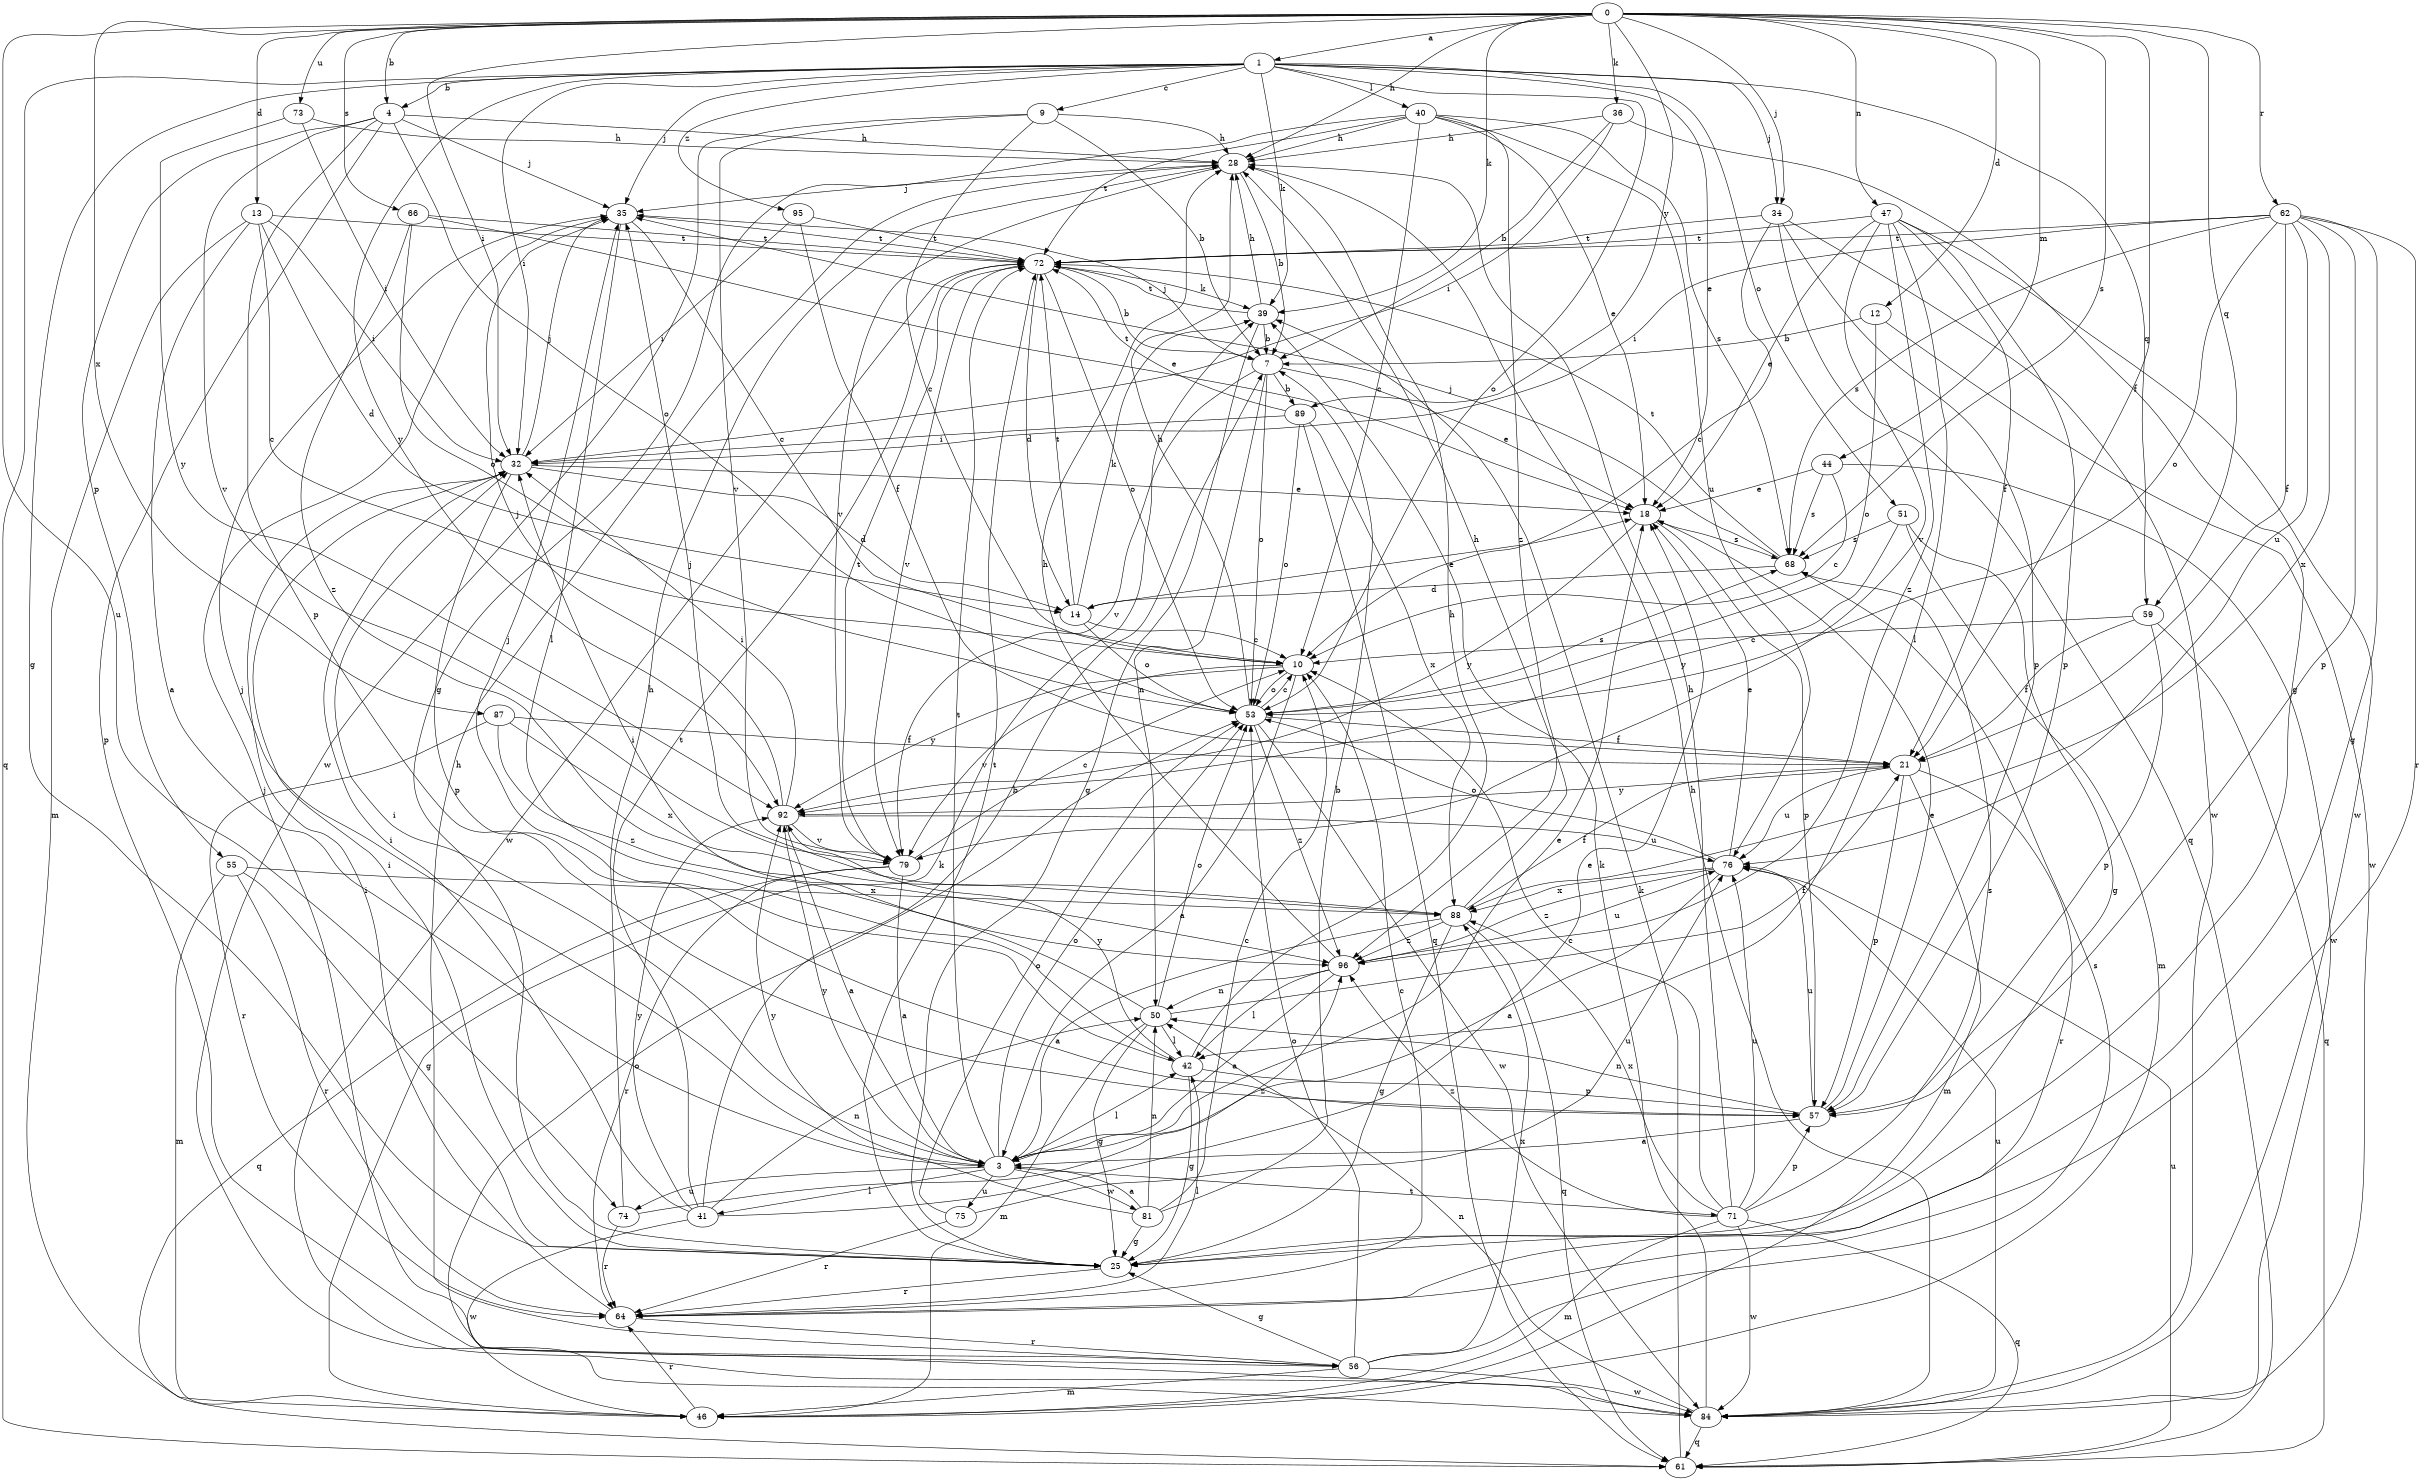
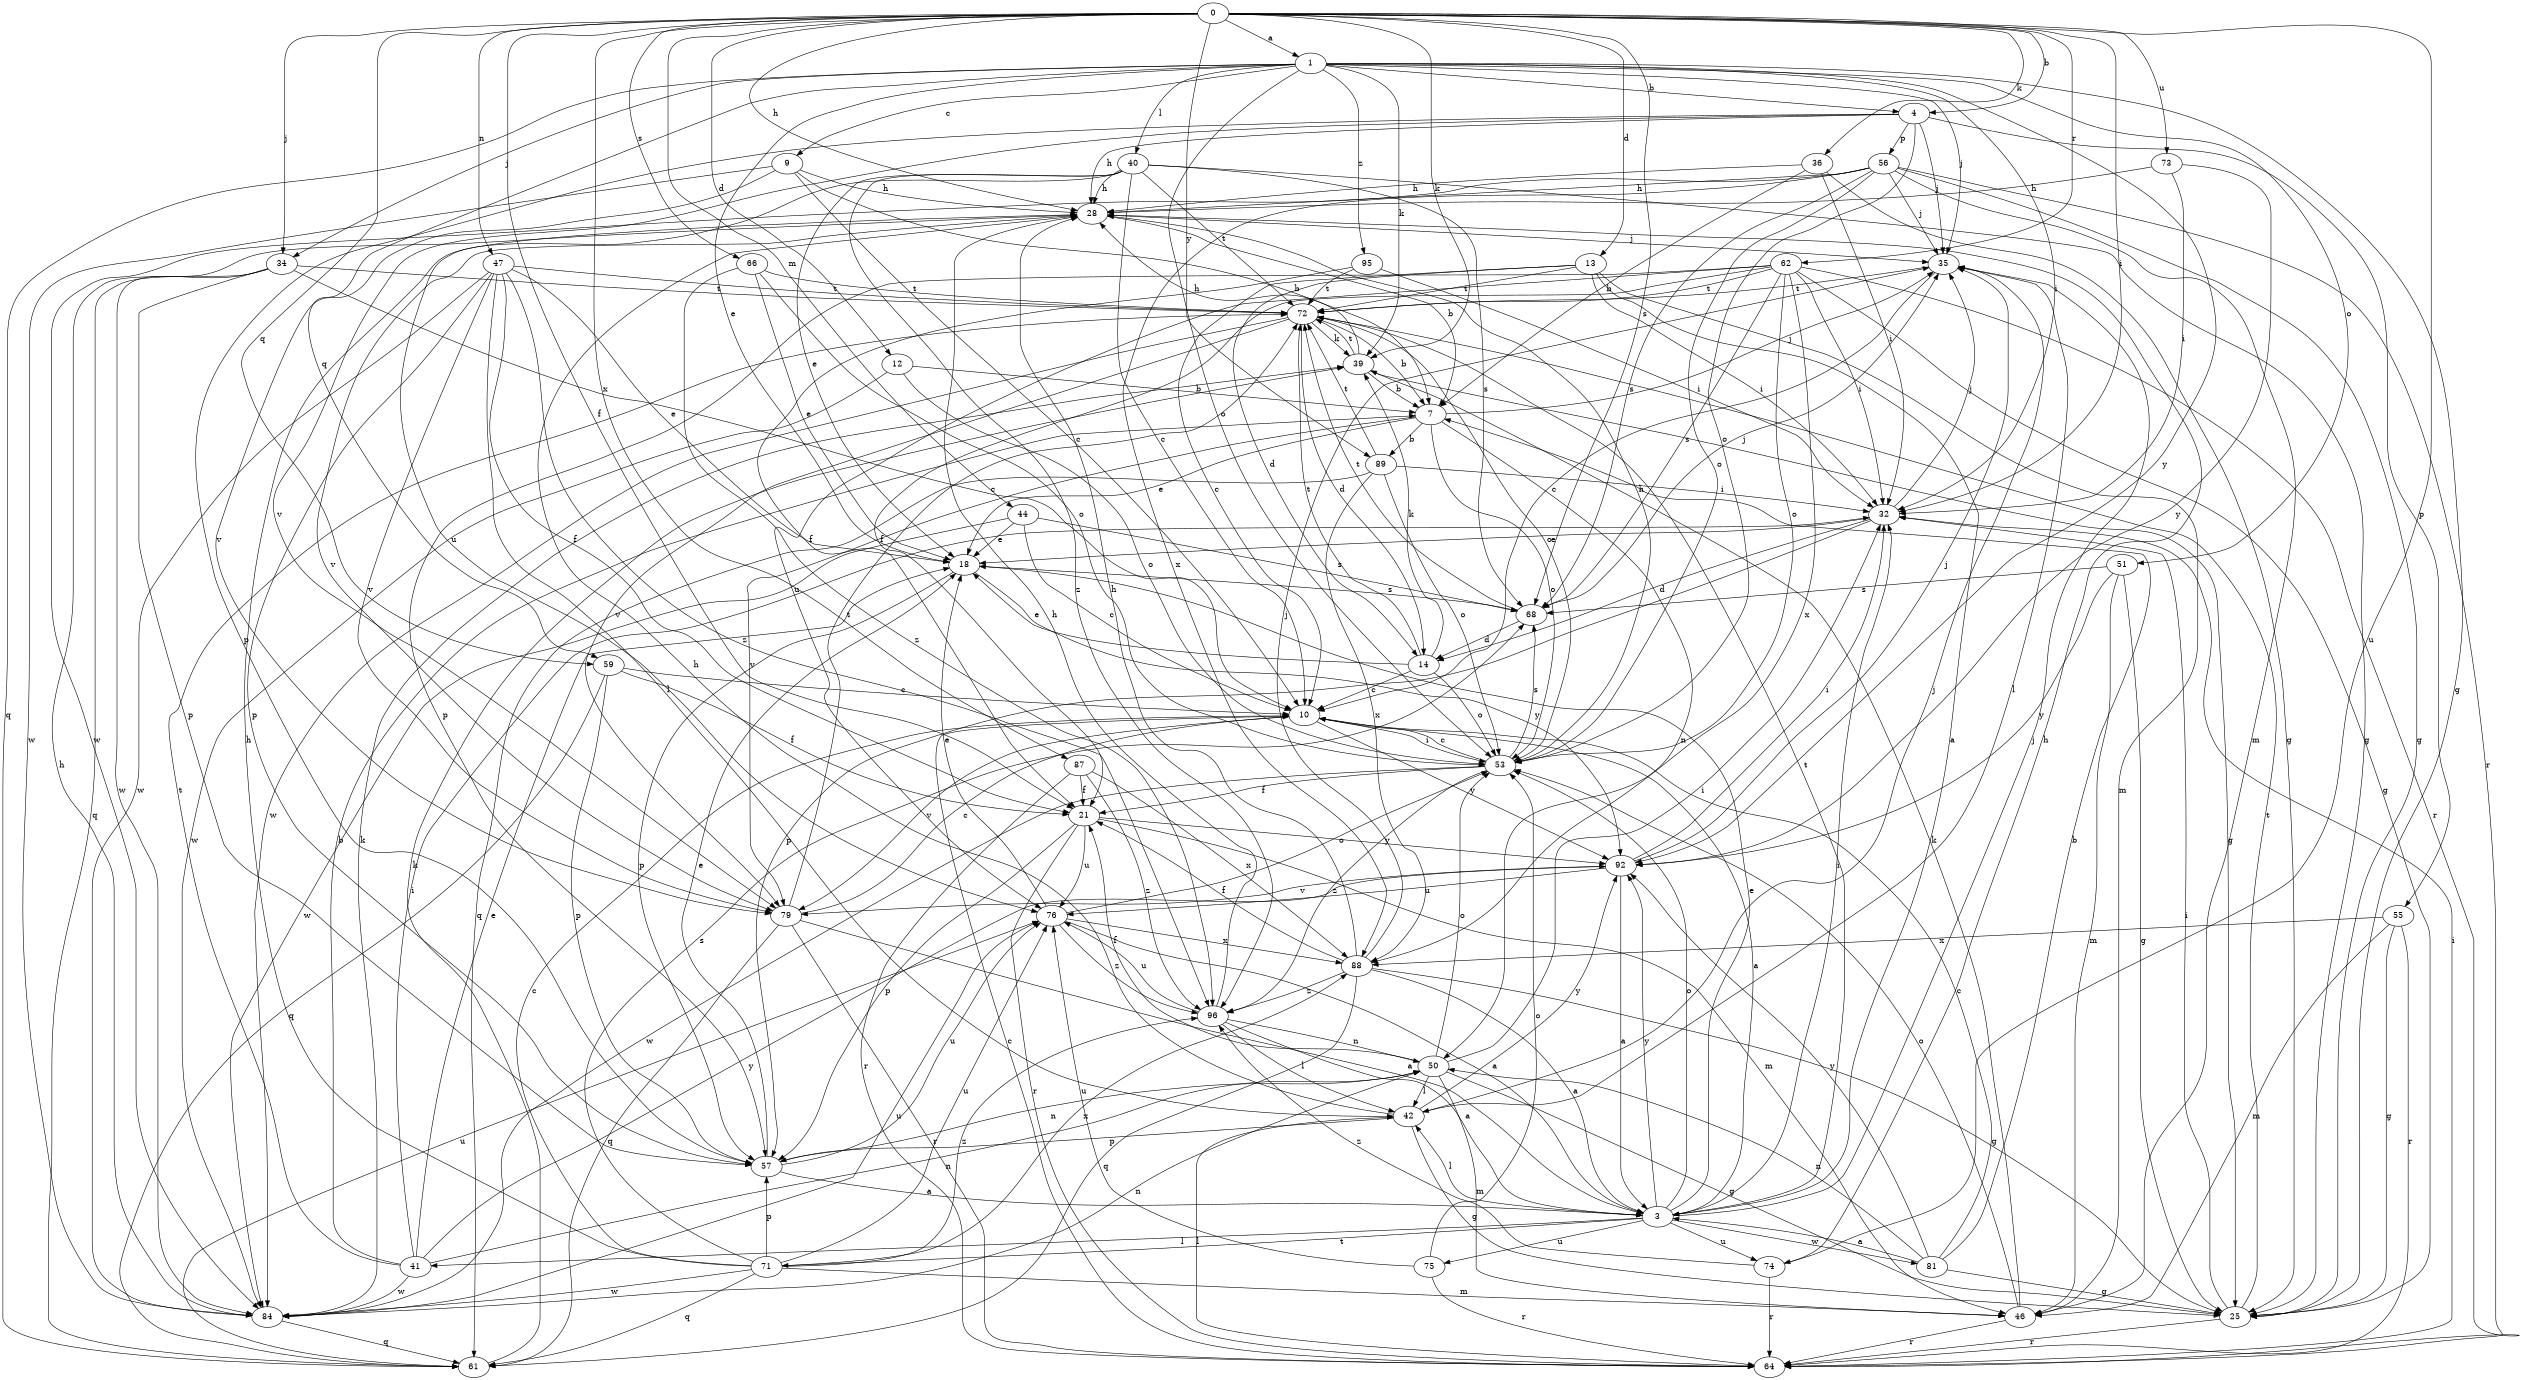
edge "10" -> "53": label "o" -> "i"
edge "64" -> "56": reversed
